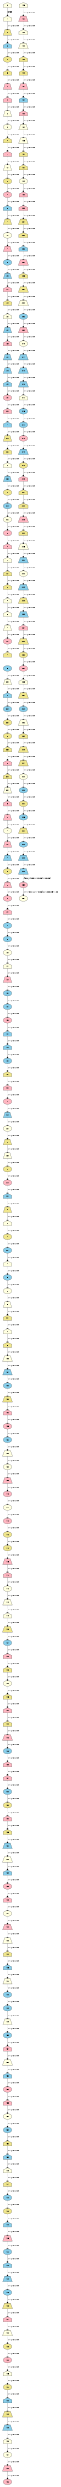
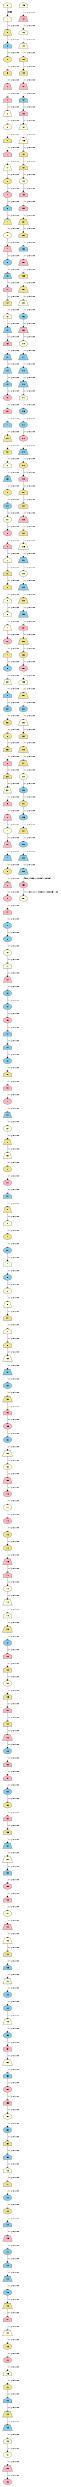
edge "48" -> "49": added, label "x1 , y1 + z1, c1"
